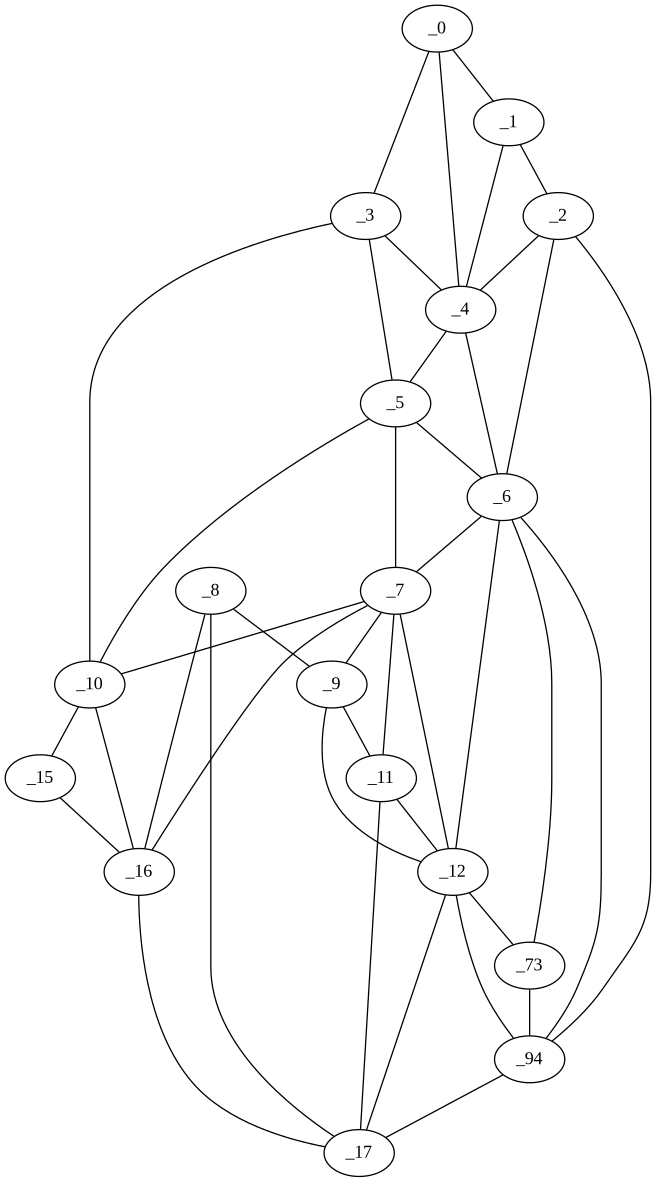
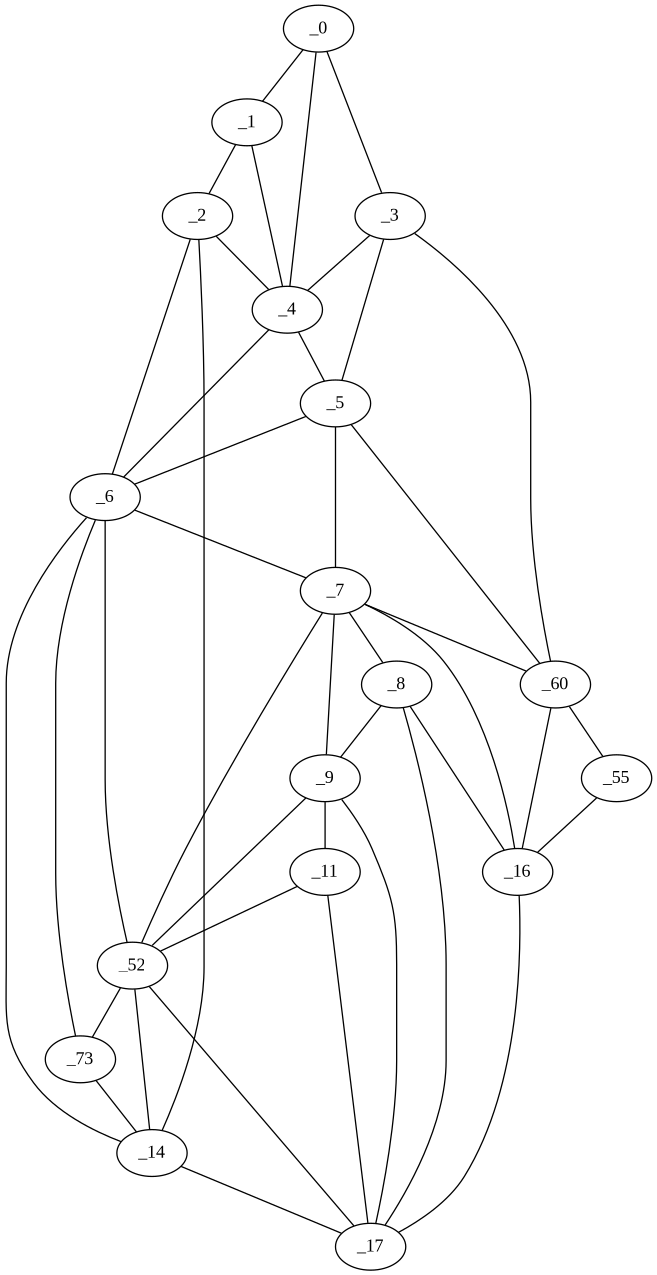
edge "_7" -- "_11": now "_7" -- "_8"
node "_10": label "_10" -> "_60"
node "_15": label "_15" -> "_55"
node "_12": label "_12" -> "_52"
edge "_9" -- "_17": added
node "_94": label "_94" -> "_14"
